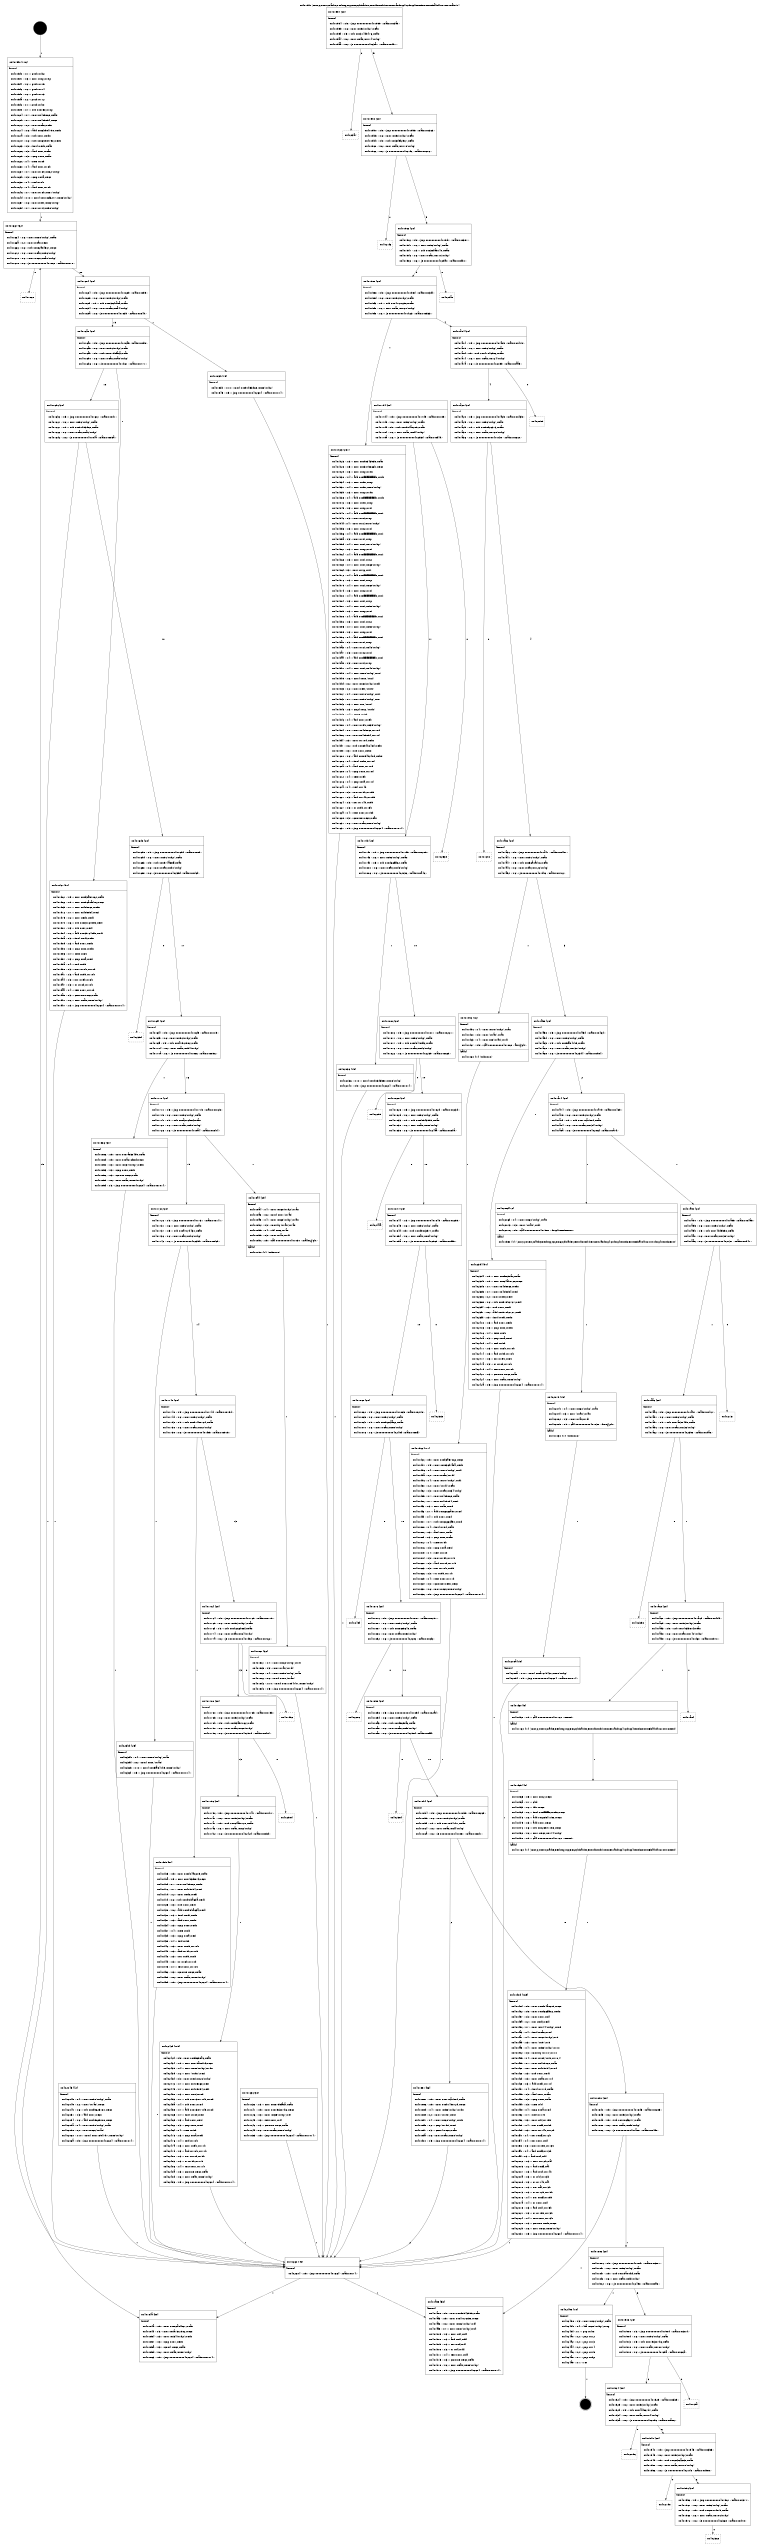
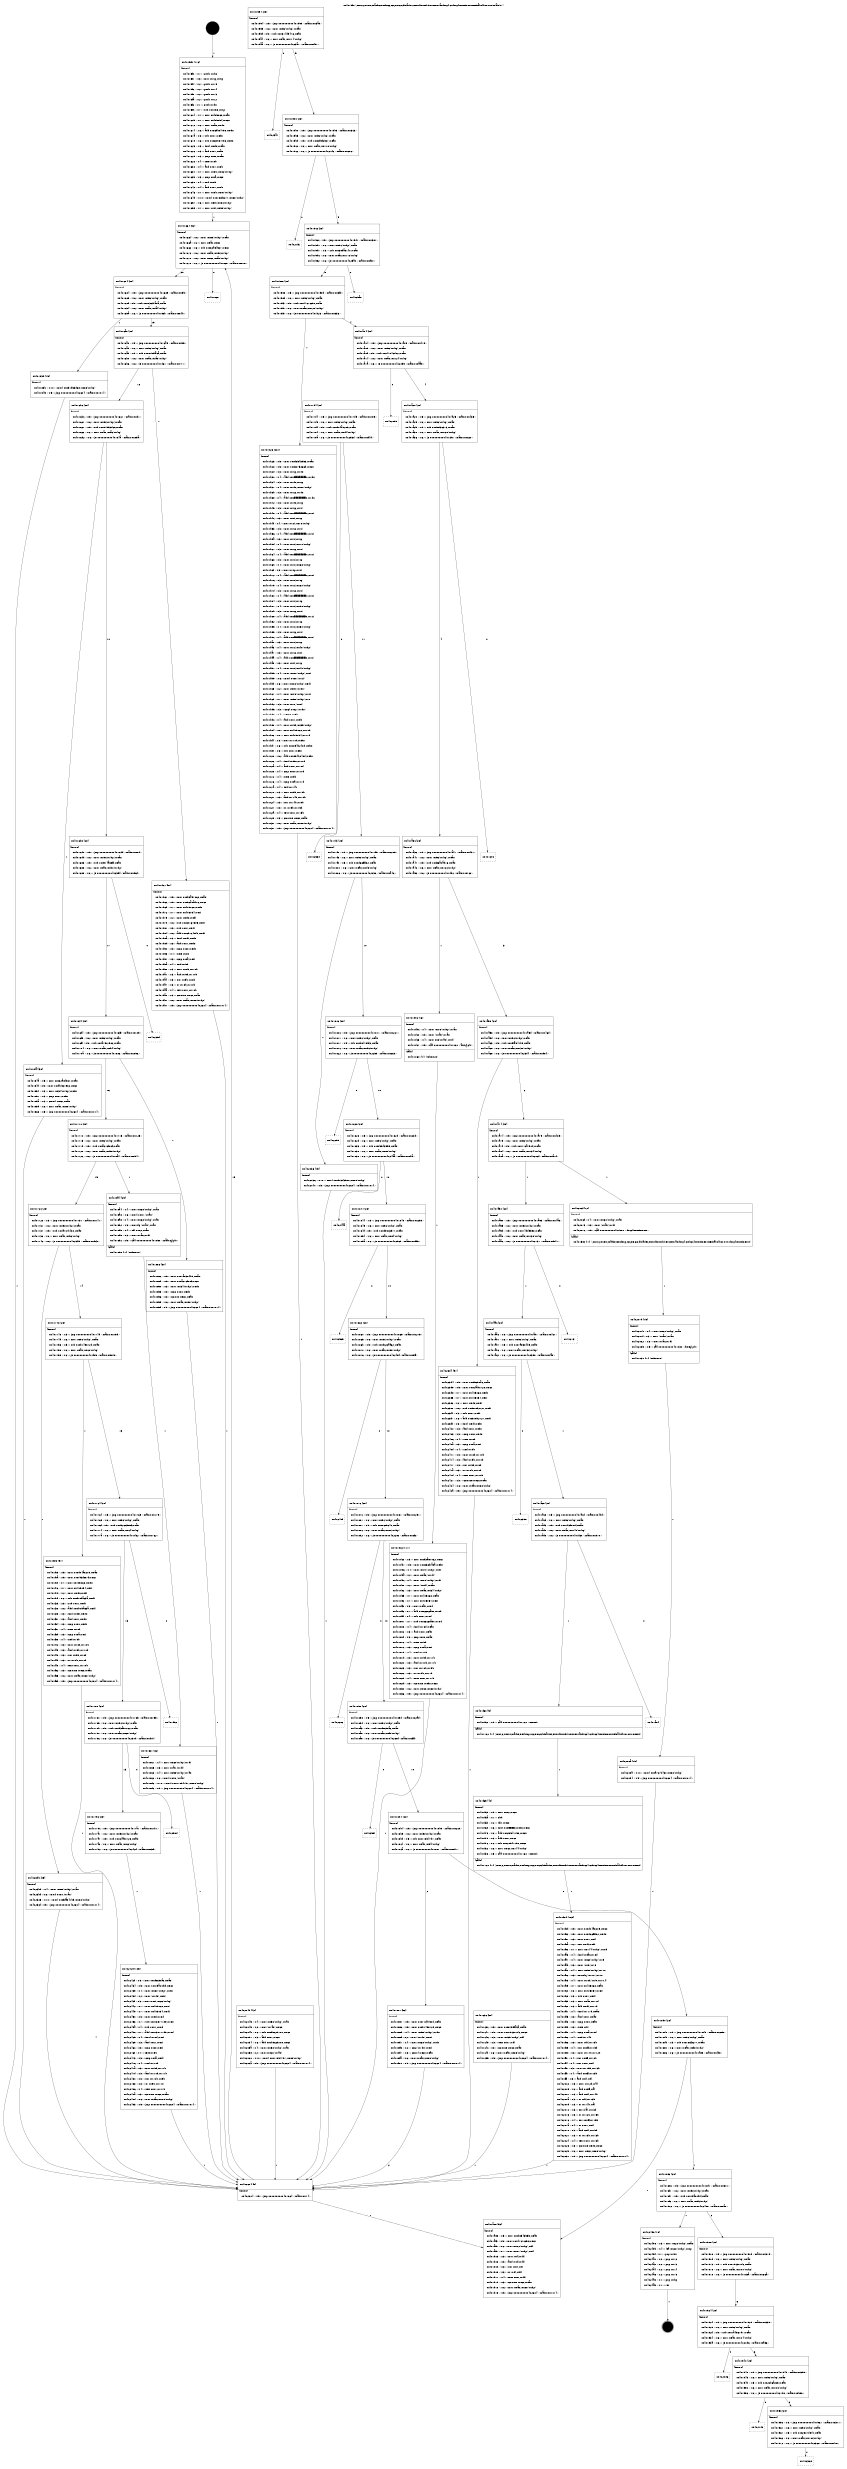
edge "0x402604 [5]" -> "0x401e4a [30]": reversed
node "0x401c5a": removed
